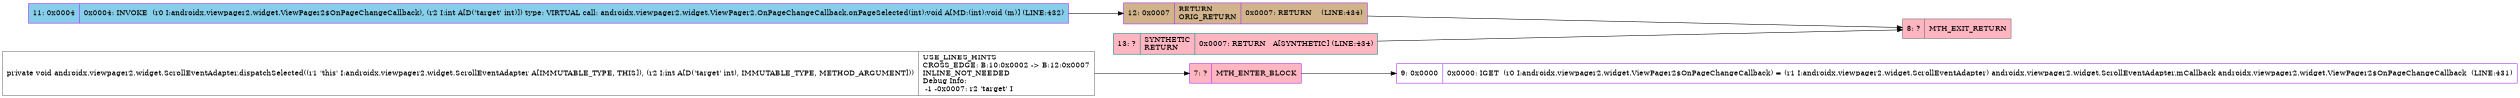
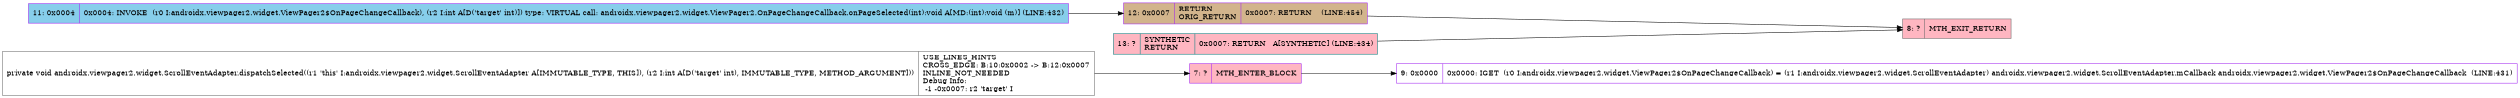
node "12: 0x0007": text "0x0007: RETURN    (LINE:434)" -> "0x0007: RETURN    (LINE:454)"
